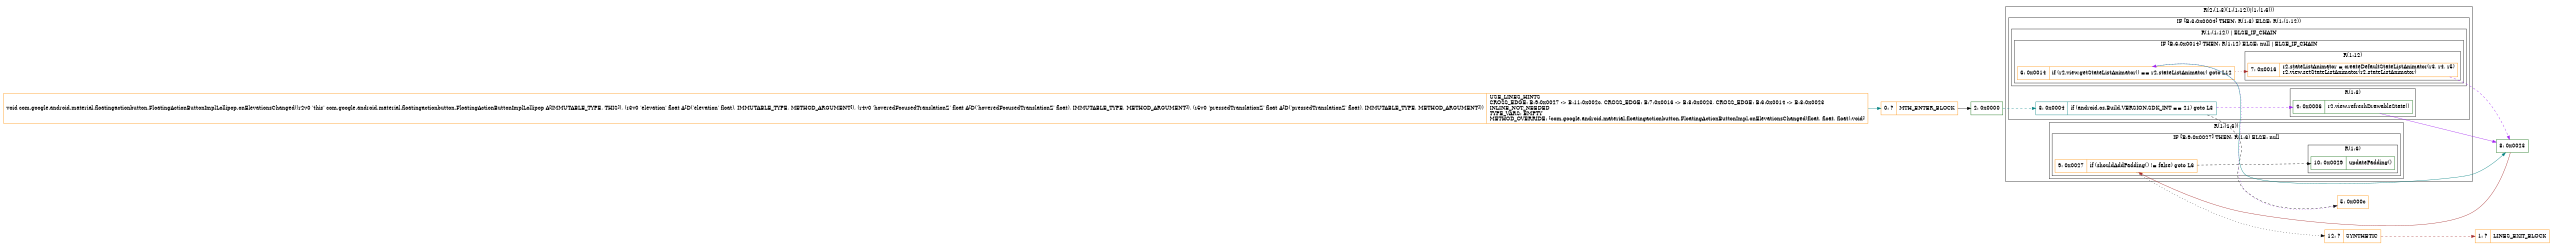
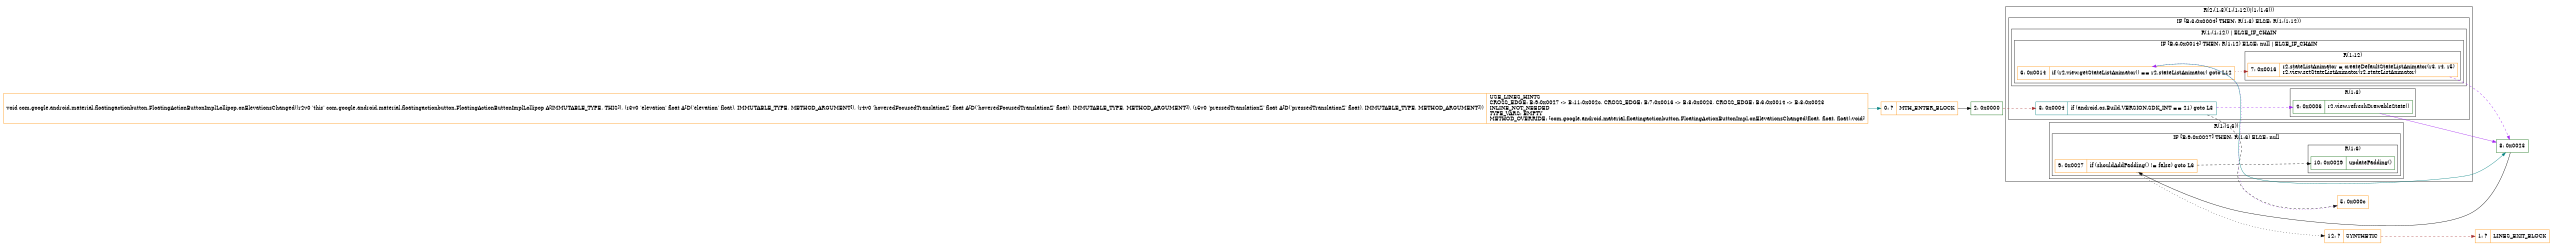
edge "2: 0x0000" -> "3: 0x0004": color teal -> brown
edge "8: 0x0023" -> "9: 0x0027": color brown -> black
